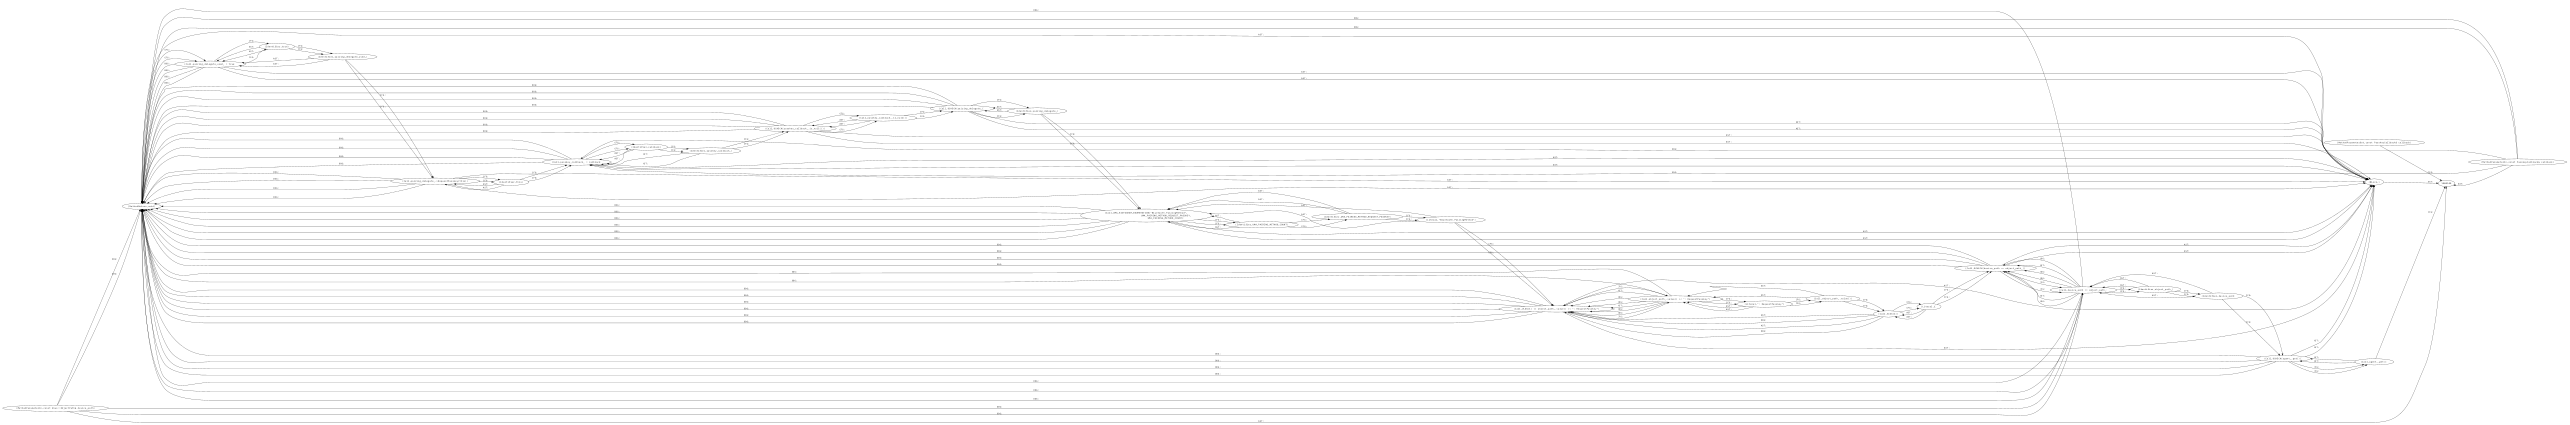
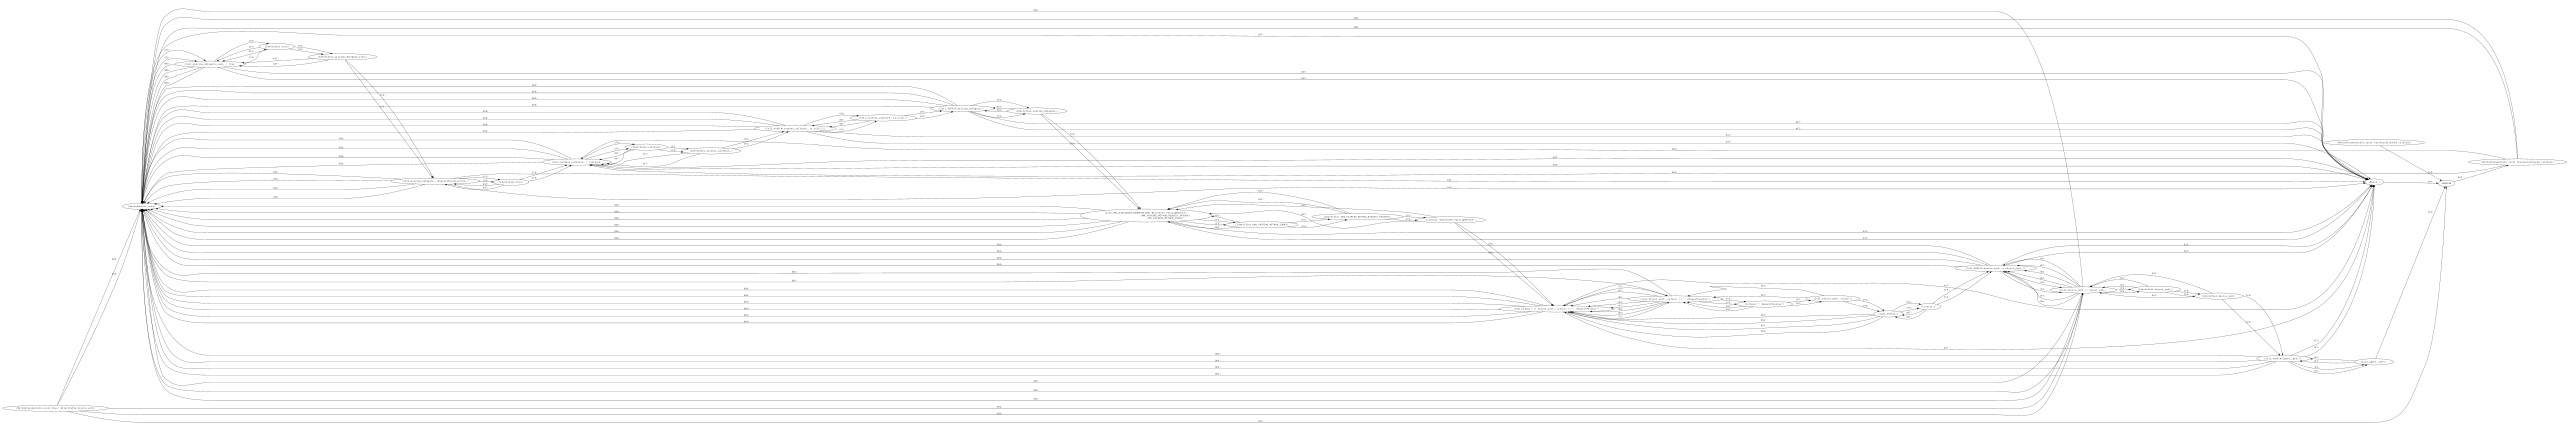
edge "(MethodParameterIn,const PasskeyCallback& callback)" -> "1000100": reversed
